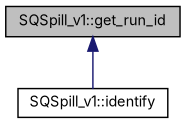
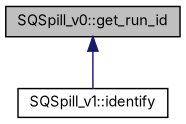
node "SQSpill_v1::get_run_id": label "SQSpill_v1::get_run_id" -> "SQSpill_v0::get_run_id"
